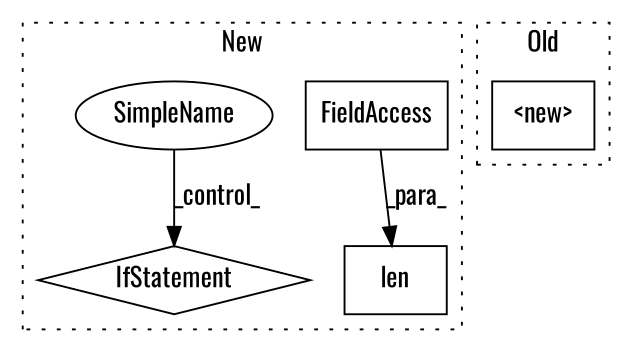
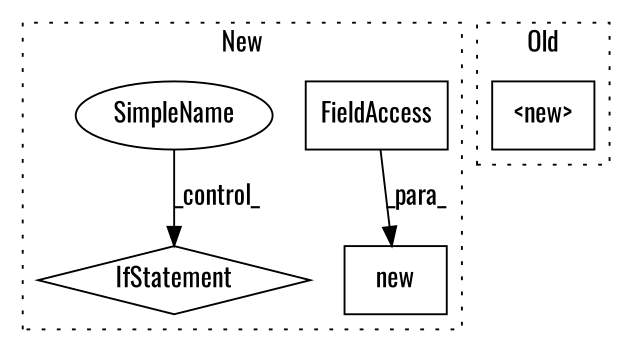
node "len": label "len" -> "new"
